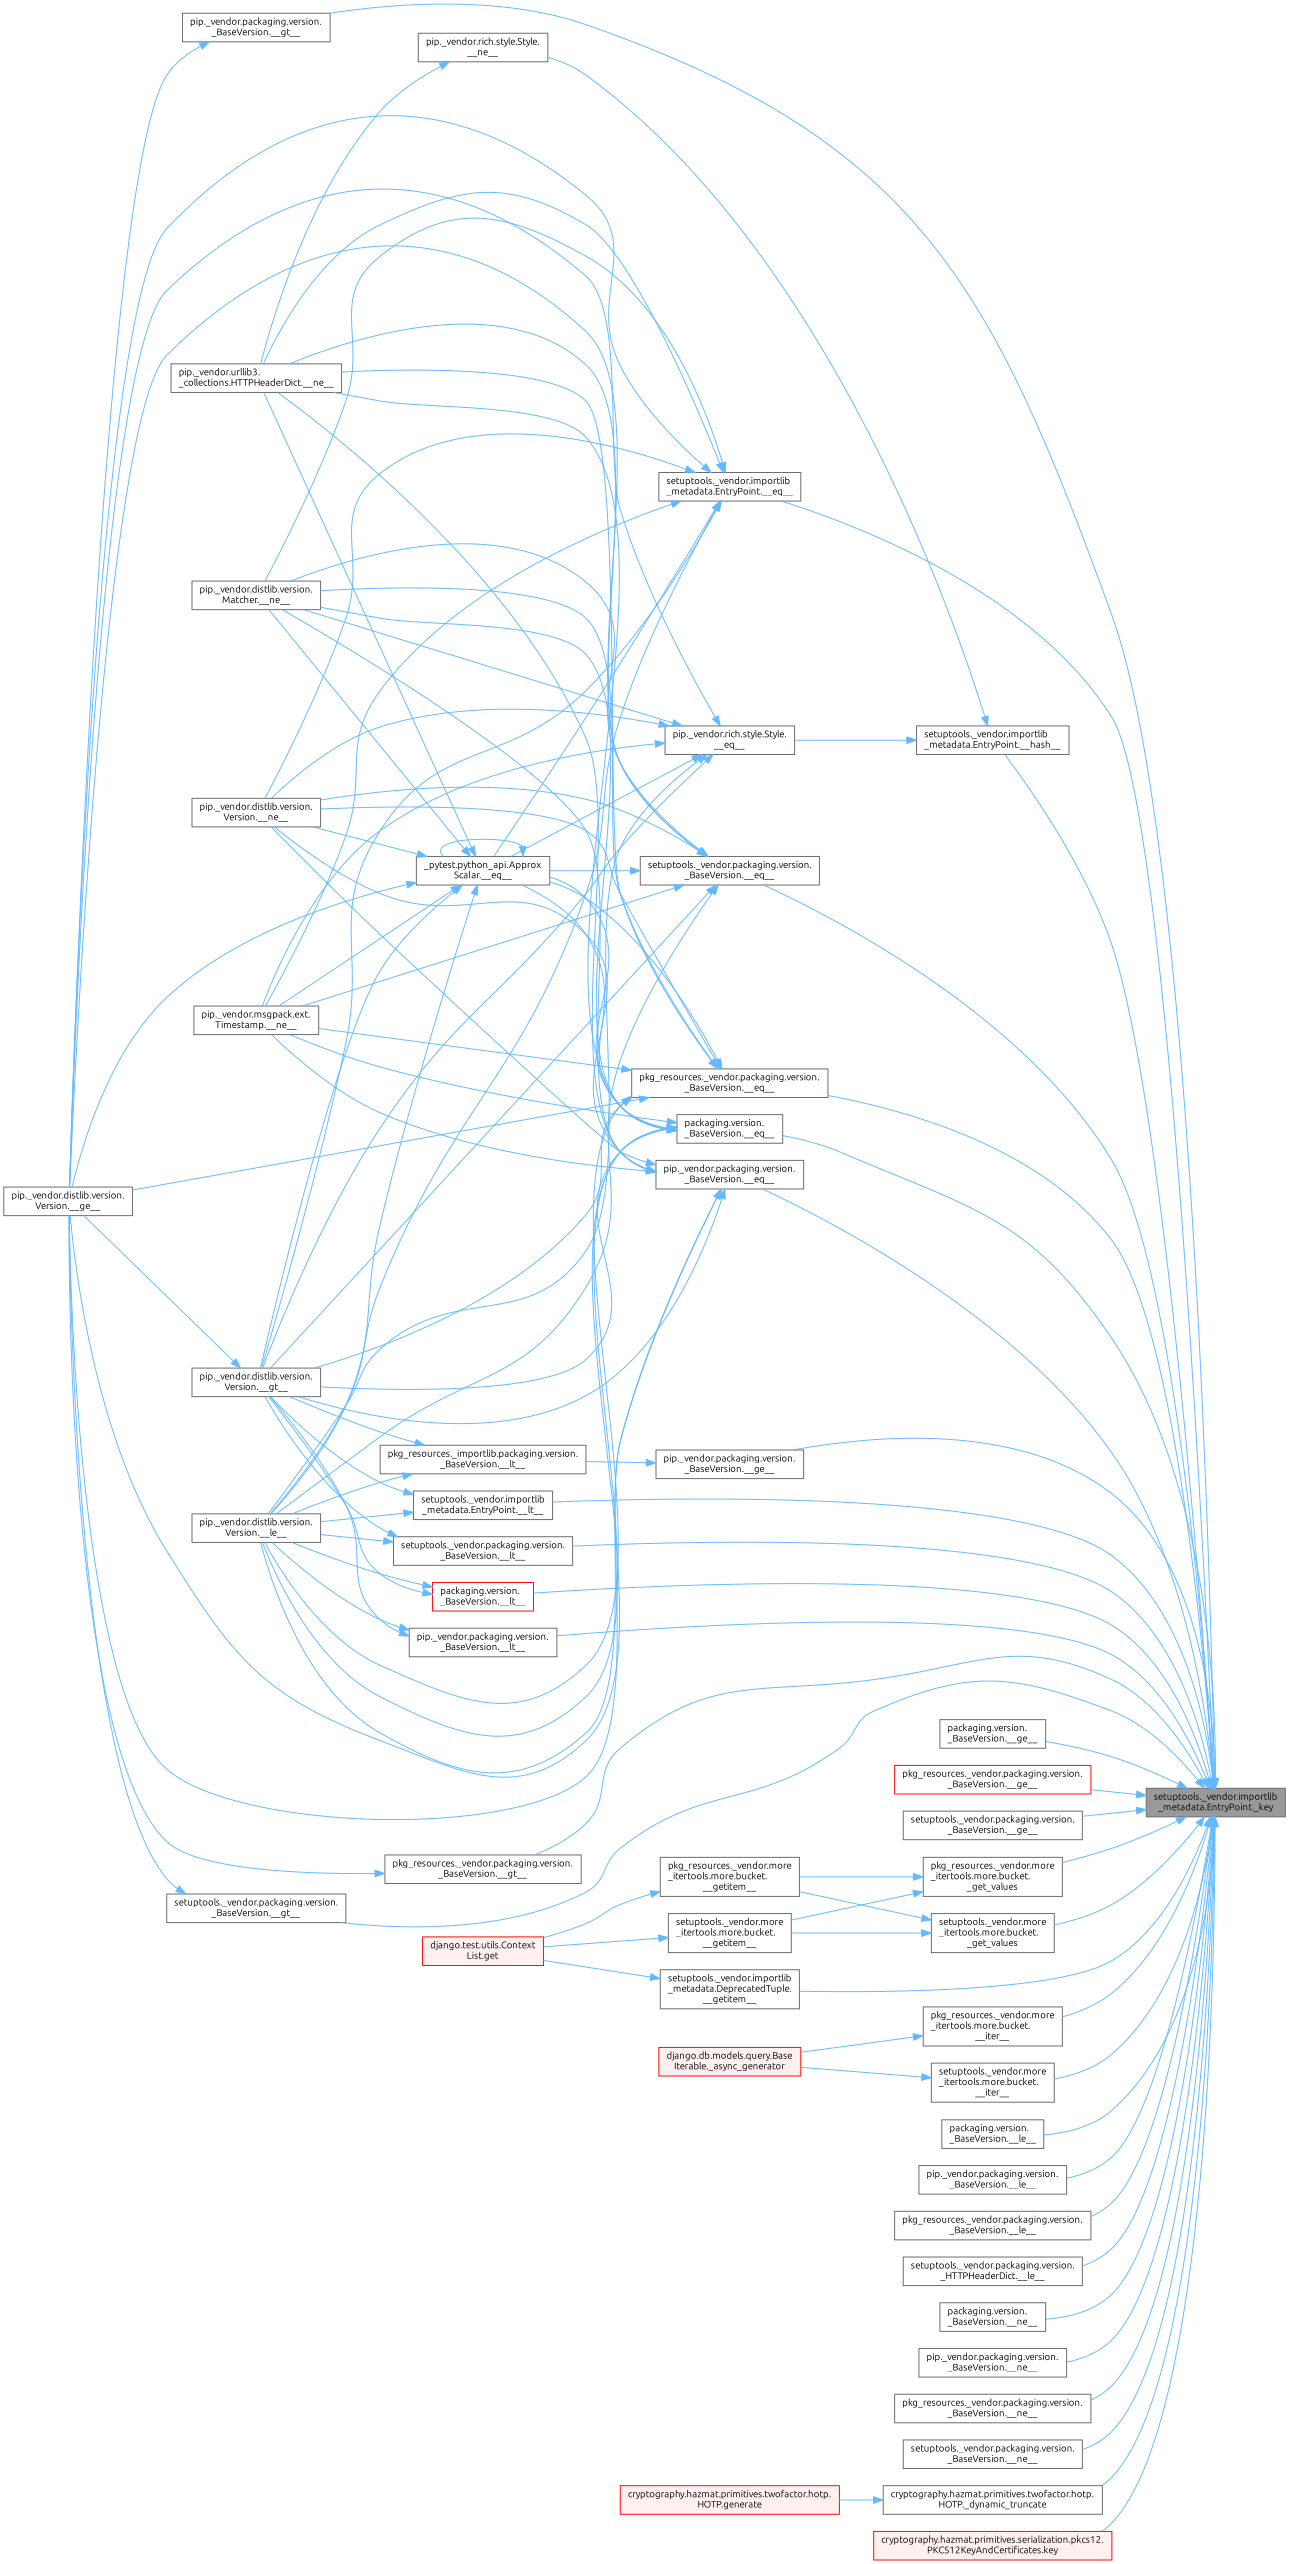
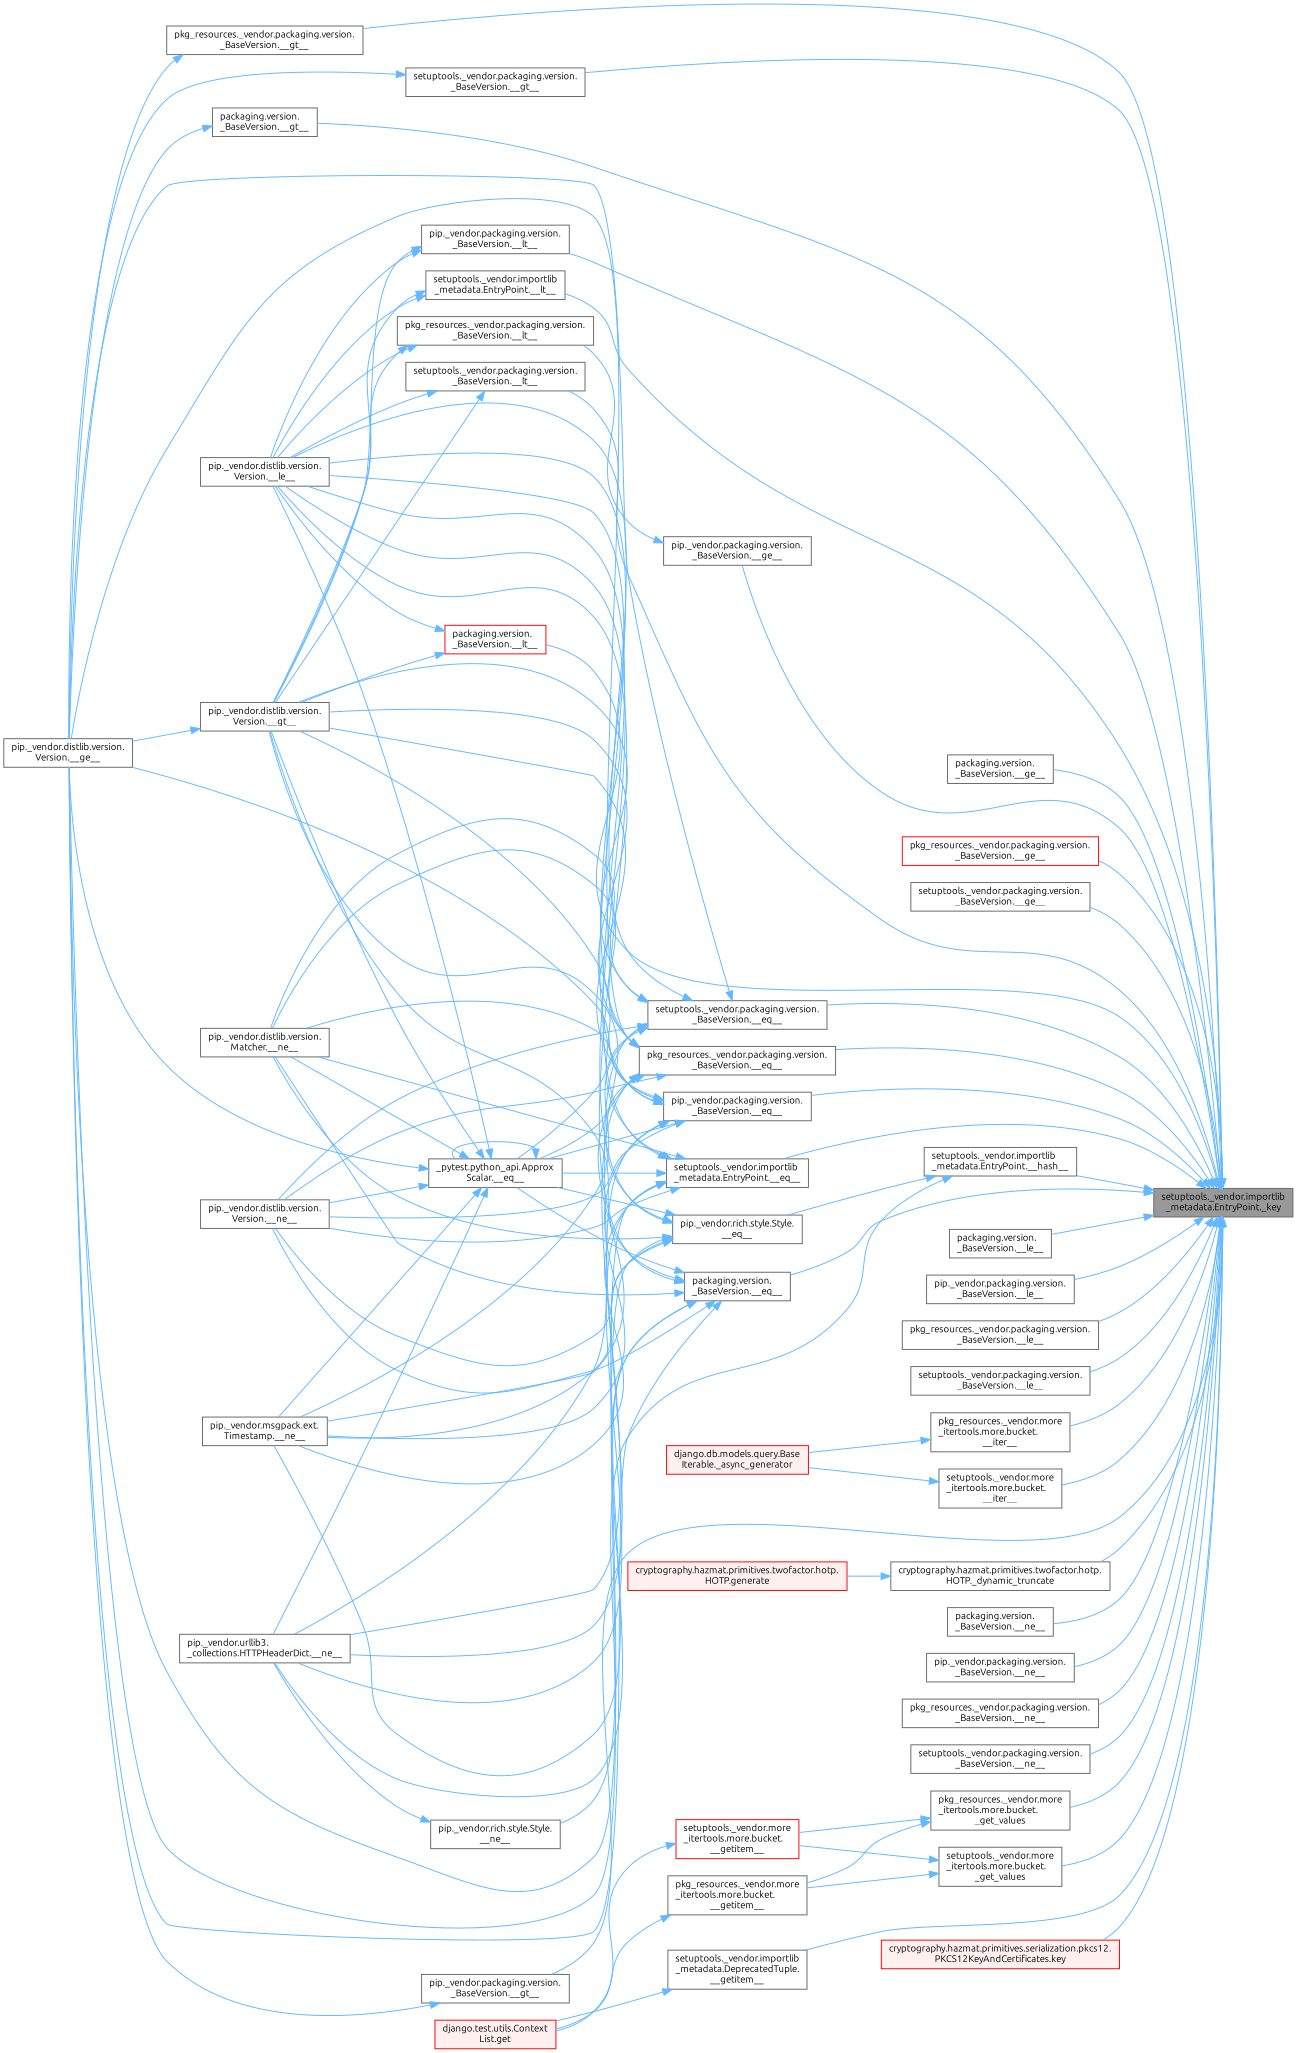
node "packaging.version. _BaseVersion.__gt__": added
node "pkg_resources._importlib.packaging.version. _BaseVersion.__lt__": label "pkg_resources._importlib.packaging.version. _BaseVersion.__lt__" -> "pkg_resources._vendor.packaging.version. _BaseVersion.__lt__"
node "setuptools._vendor.more _itertools.more.bucket. __getitem__": color grey40 -> red
node "setuptools._vendor.packaging.version. _HTTPHeaderDict.__le__": label "setuptools._vendor.packaging.version. _HTTPHeaderDict.__le__" -> "setuptools._vendor.packaging.version. _BaseVersion.__le__"
